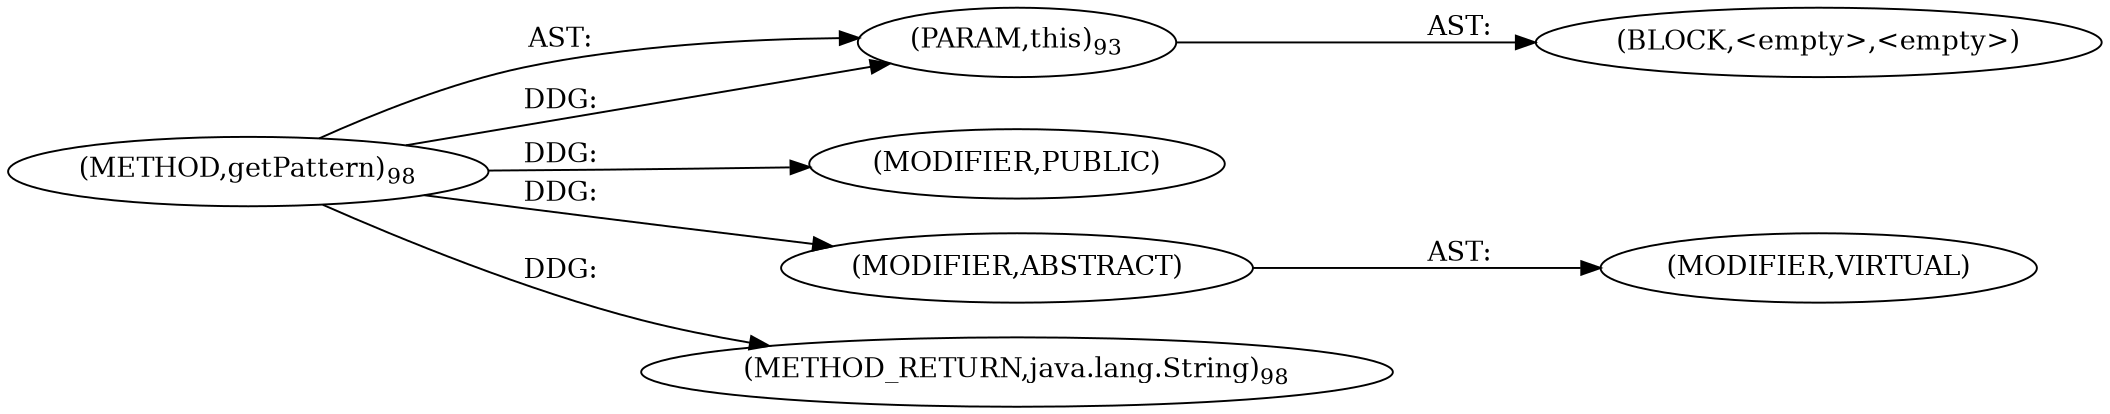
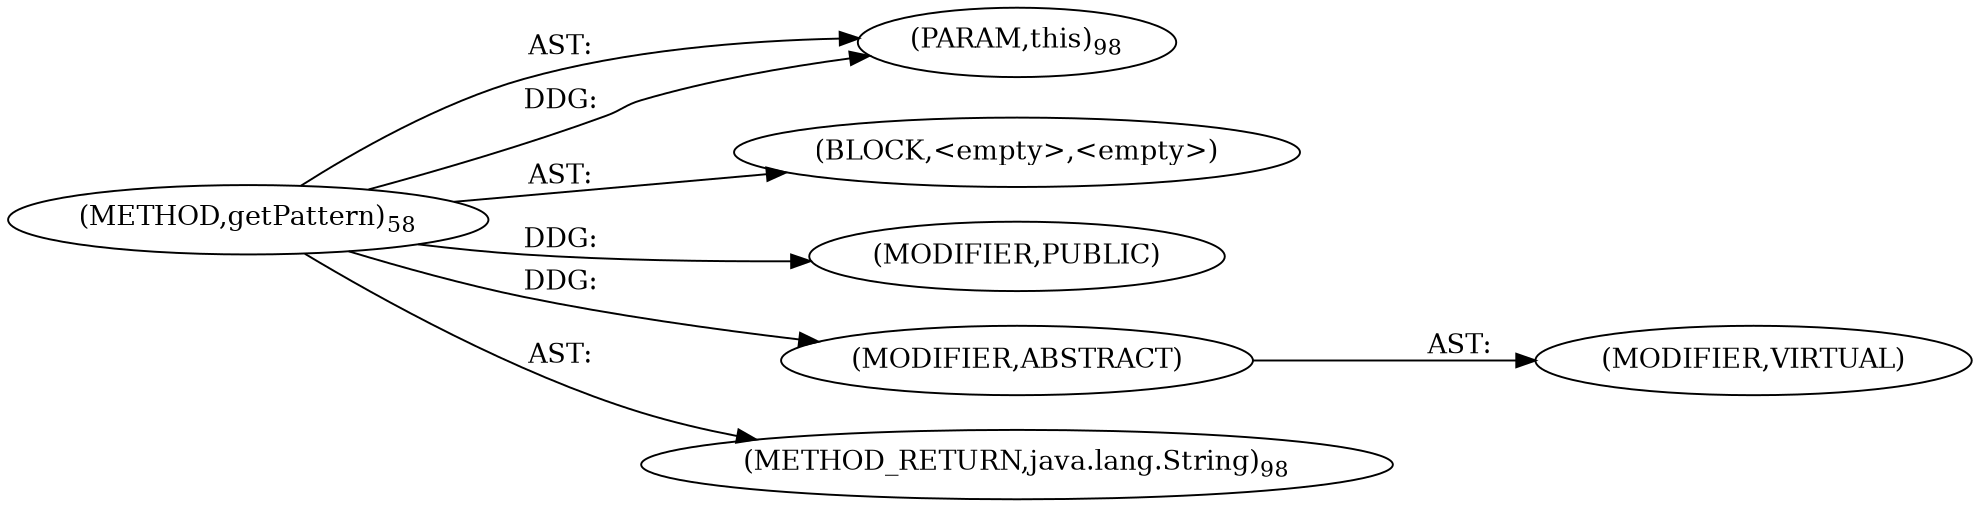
node "(PARAM,this)": text "93" -> "98"
edge "(PARAM,this)" -> "(BLOCK,<empty>,<empty>)": now "(METHOD,getPattern)" -> "(BLOCK,<empty>,<empty>)"
node "(METHOD,getPattern)": text "98" -> "58"
edge "(METHOD,getPattern)" -> "(METHOD_RETURN,java.lang.String)": label "DDG: " -> "AST: "
